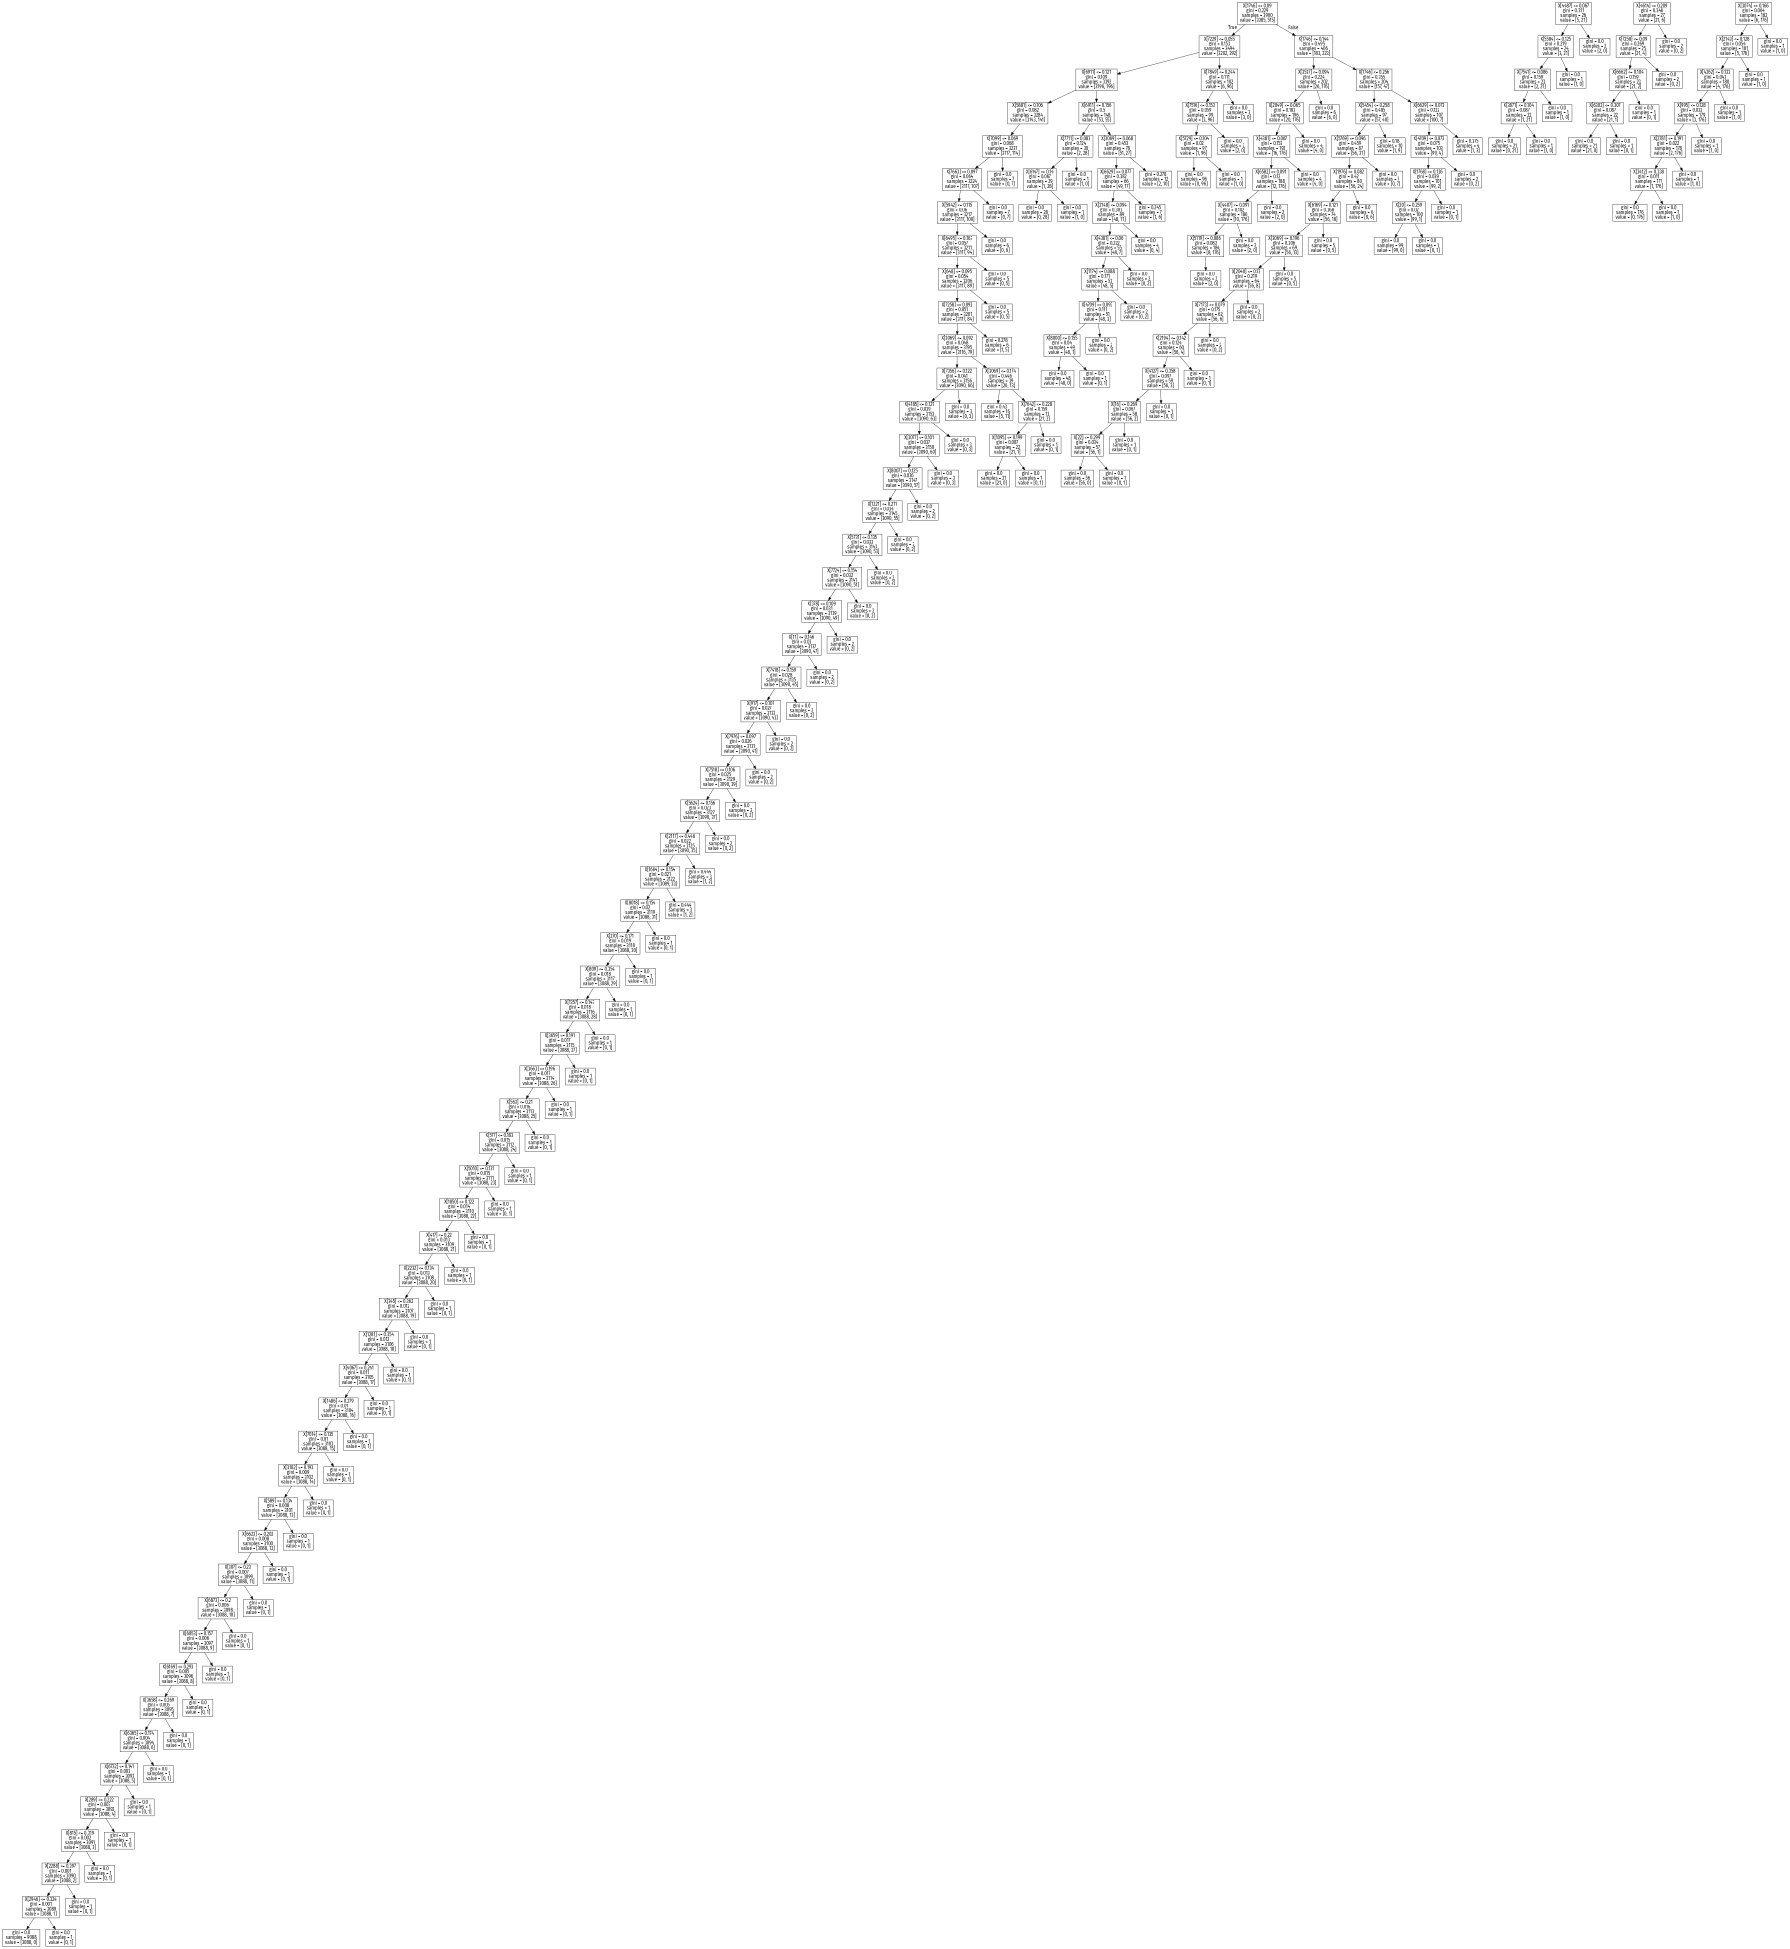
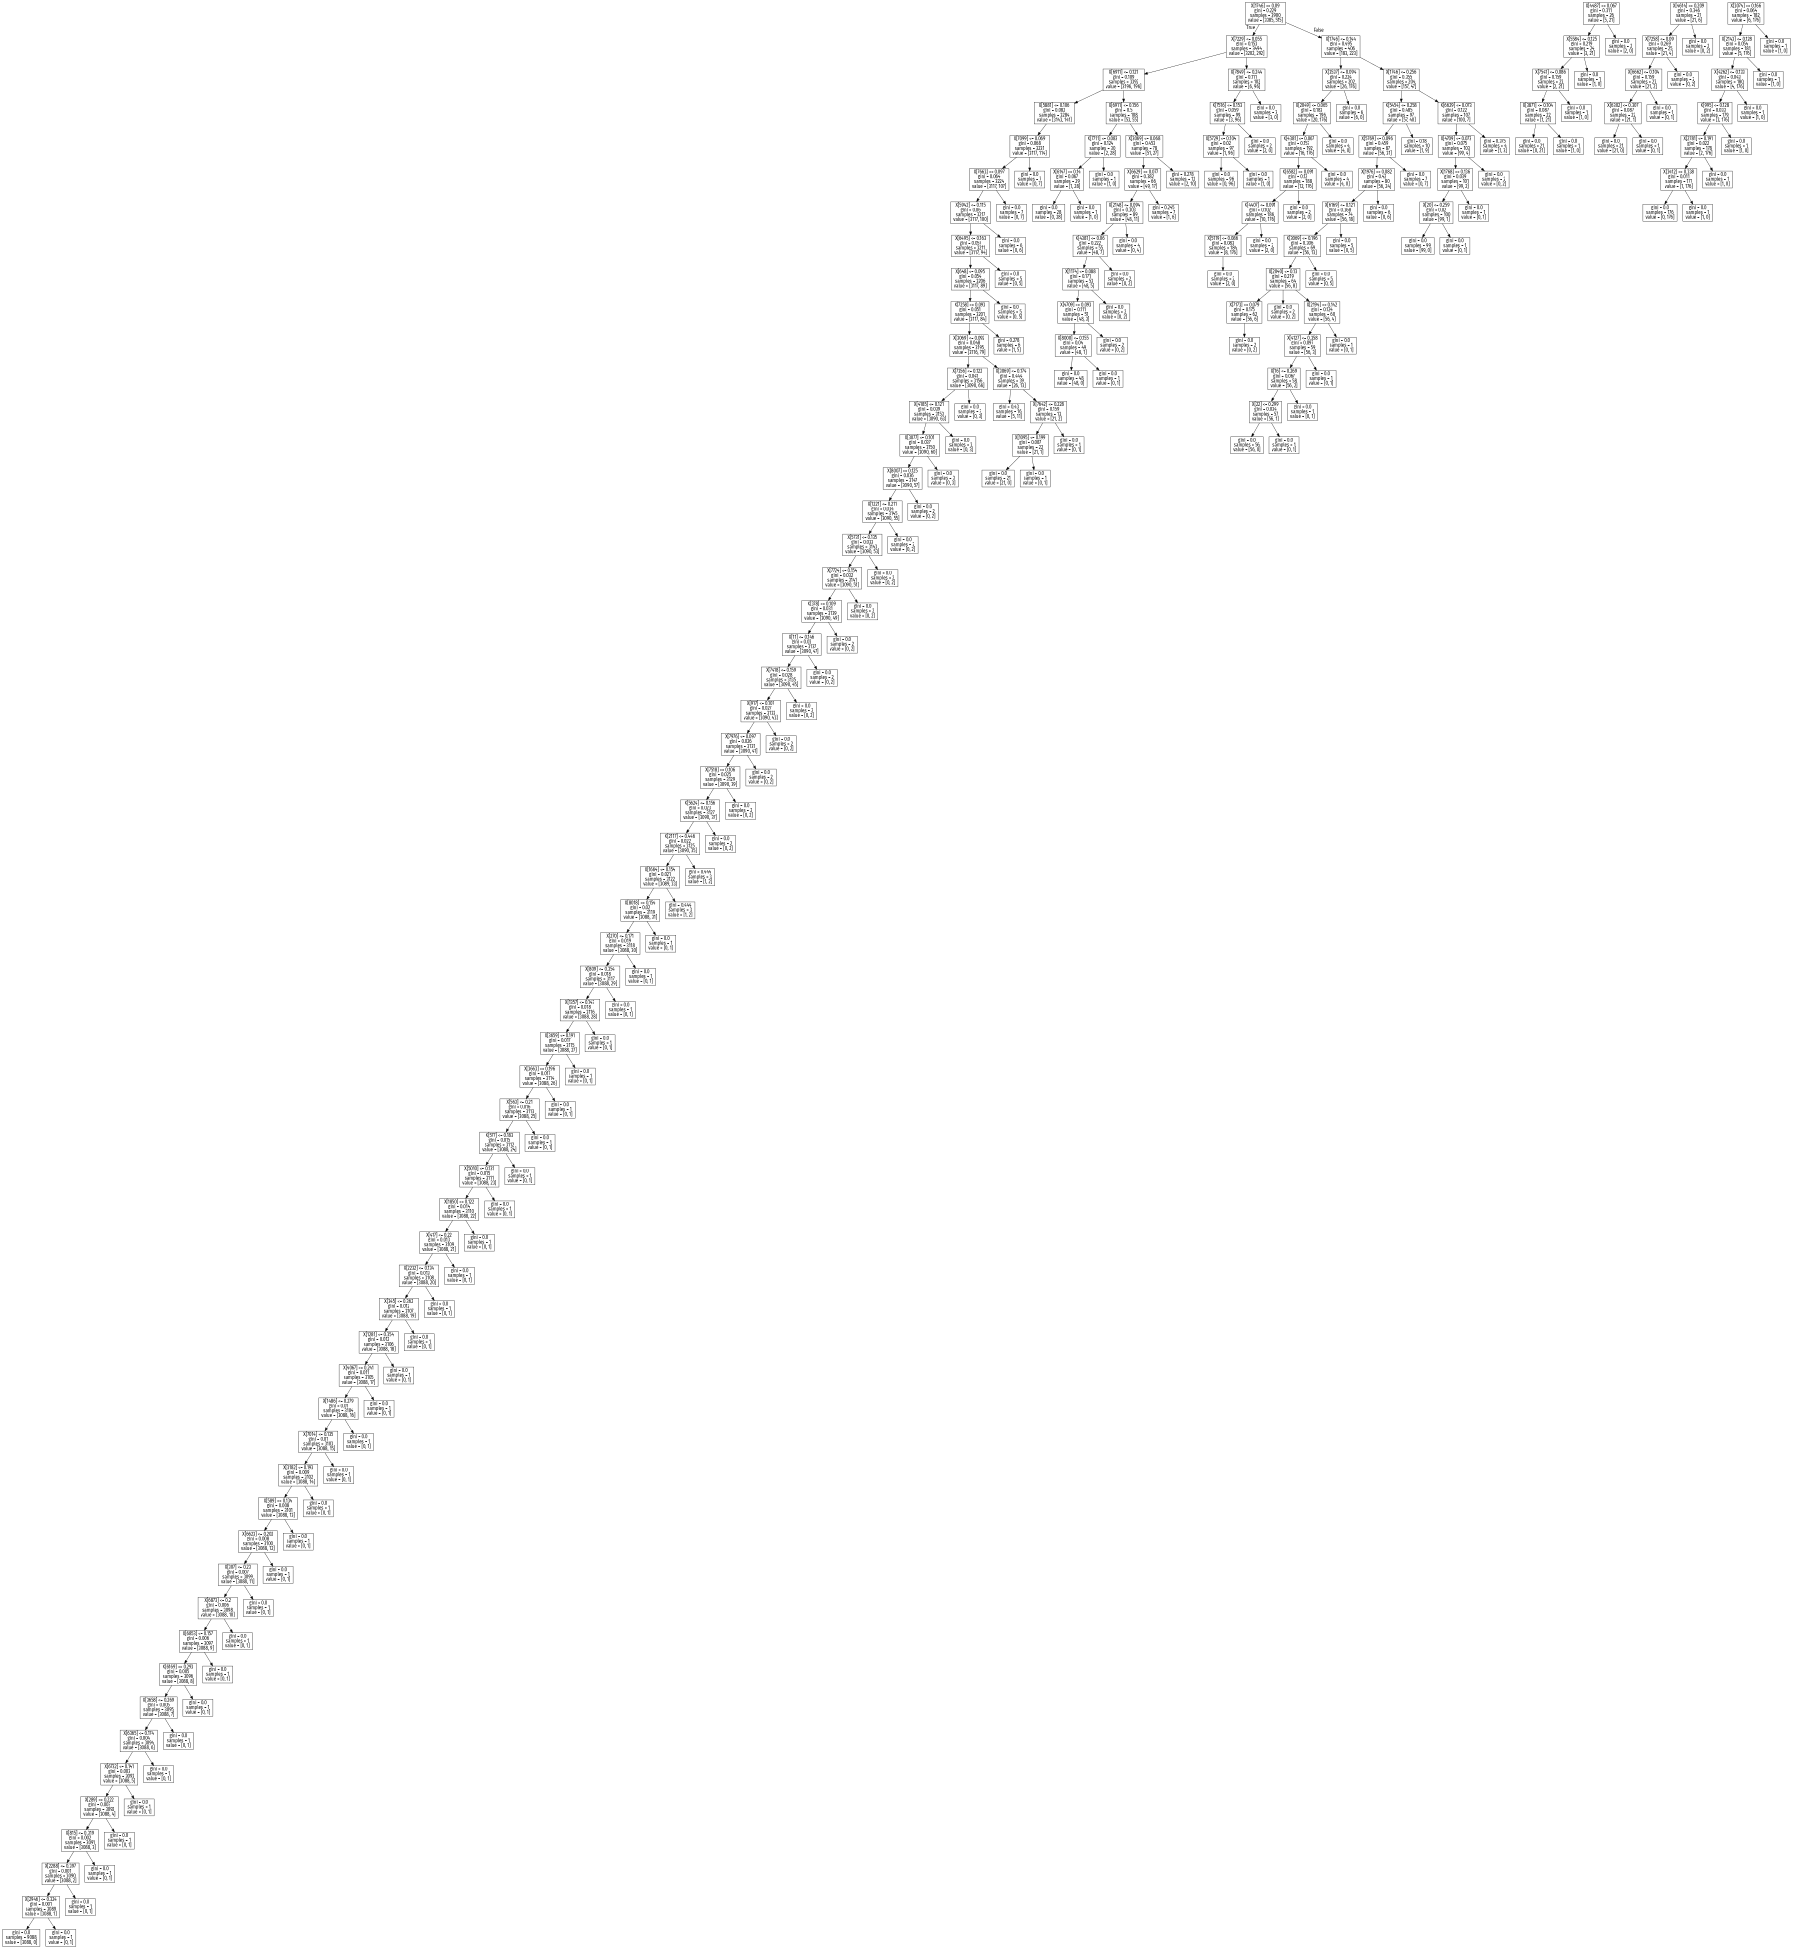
node "X[6911] <= 0.156 gini = 0.5 samples = 148 value = [53, 55]": label "X[6911] <= 0.156 gini = 0.5 samples = 148 value = [53, 55]" -> "X[6911] <= 0.156 gini = 0.5 samples = 108 value = [53, 55]"
edge "X[7173] <= 0.079 gini = 0.175 samples = 62 value = [56, 6]" -> "X[2194] <= 0.142 gini = 0.124 samples = 60 value = [56, 4]": now "X[2040] <= 0.13 gini = 0.219 samples = 64 value = [56, 8]" -> "X[2194] <= 0.142 gini = 0.124 samples = 60 value = [56, 4]"
node "X[3069] <= 0.174 gini = 0.446 samples = 39 value = [26, 13]": label "X[3069] <= 0.174 gini = 0.446 samples = 39 value = [26, 13]" -> "X[3069] <= 0.174 gini = 0.444 samples = 39 value = [26, 13]"
